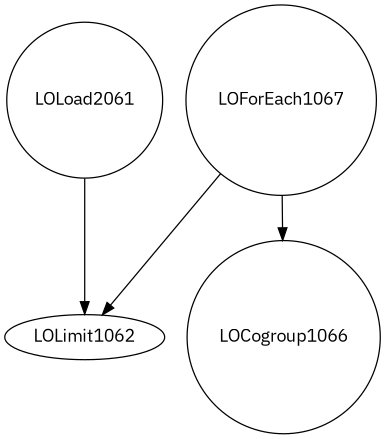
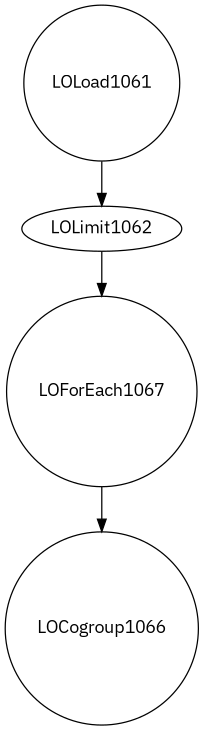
node "LOLoad2061": label "LOLoad2061" -> "LOLoad1061"
edge "LOForEach1067" -> "LOLimit1062": reversed
